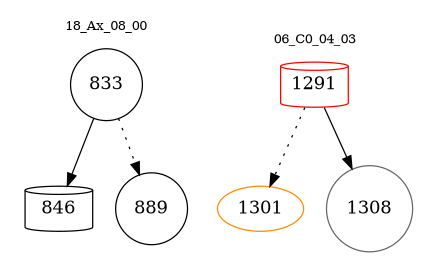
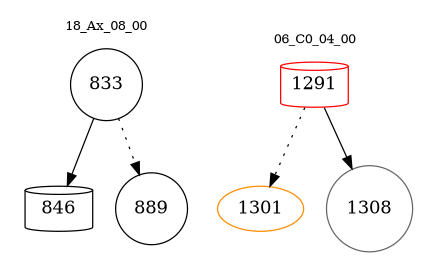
cluster "06_C0_04_03": label "06_C0_04_03" -> "06_C0_04_00"
